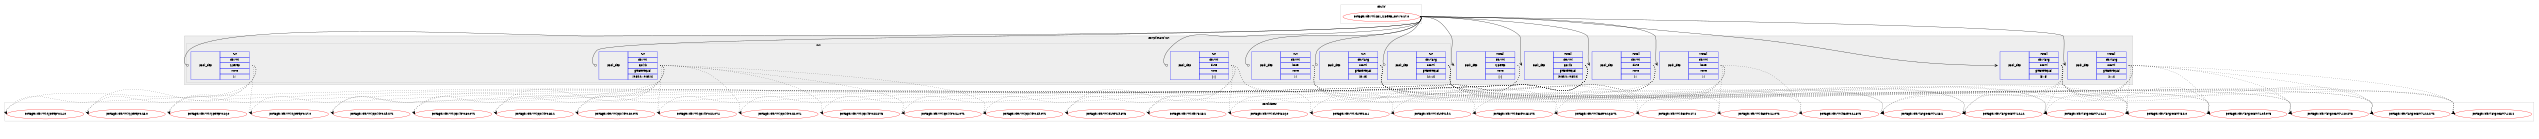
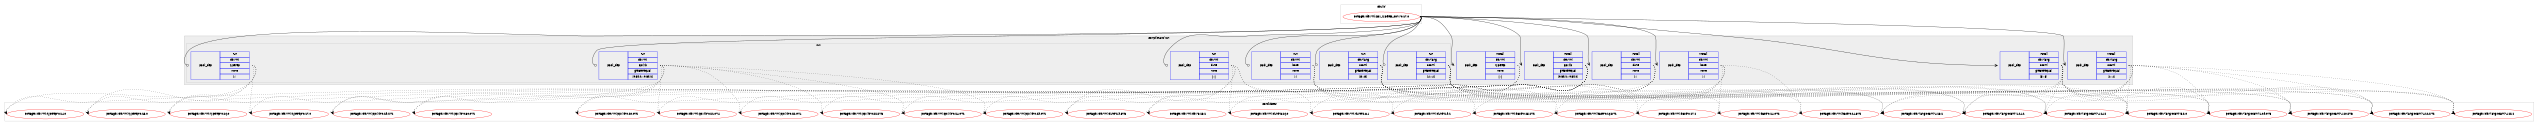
node "portage://dev-ml/ppxlib-0.32.1": removed
